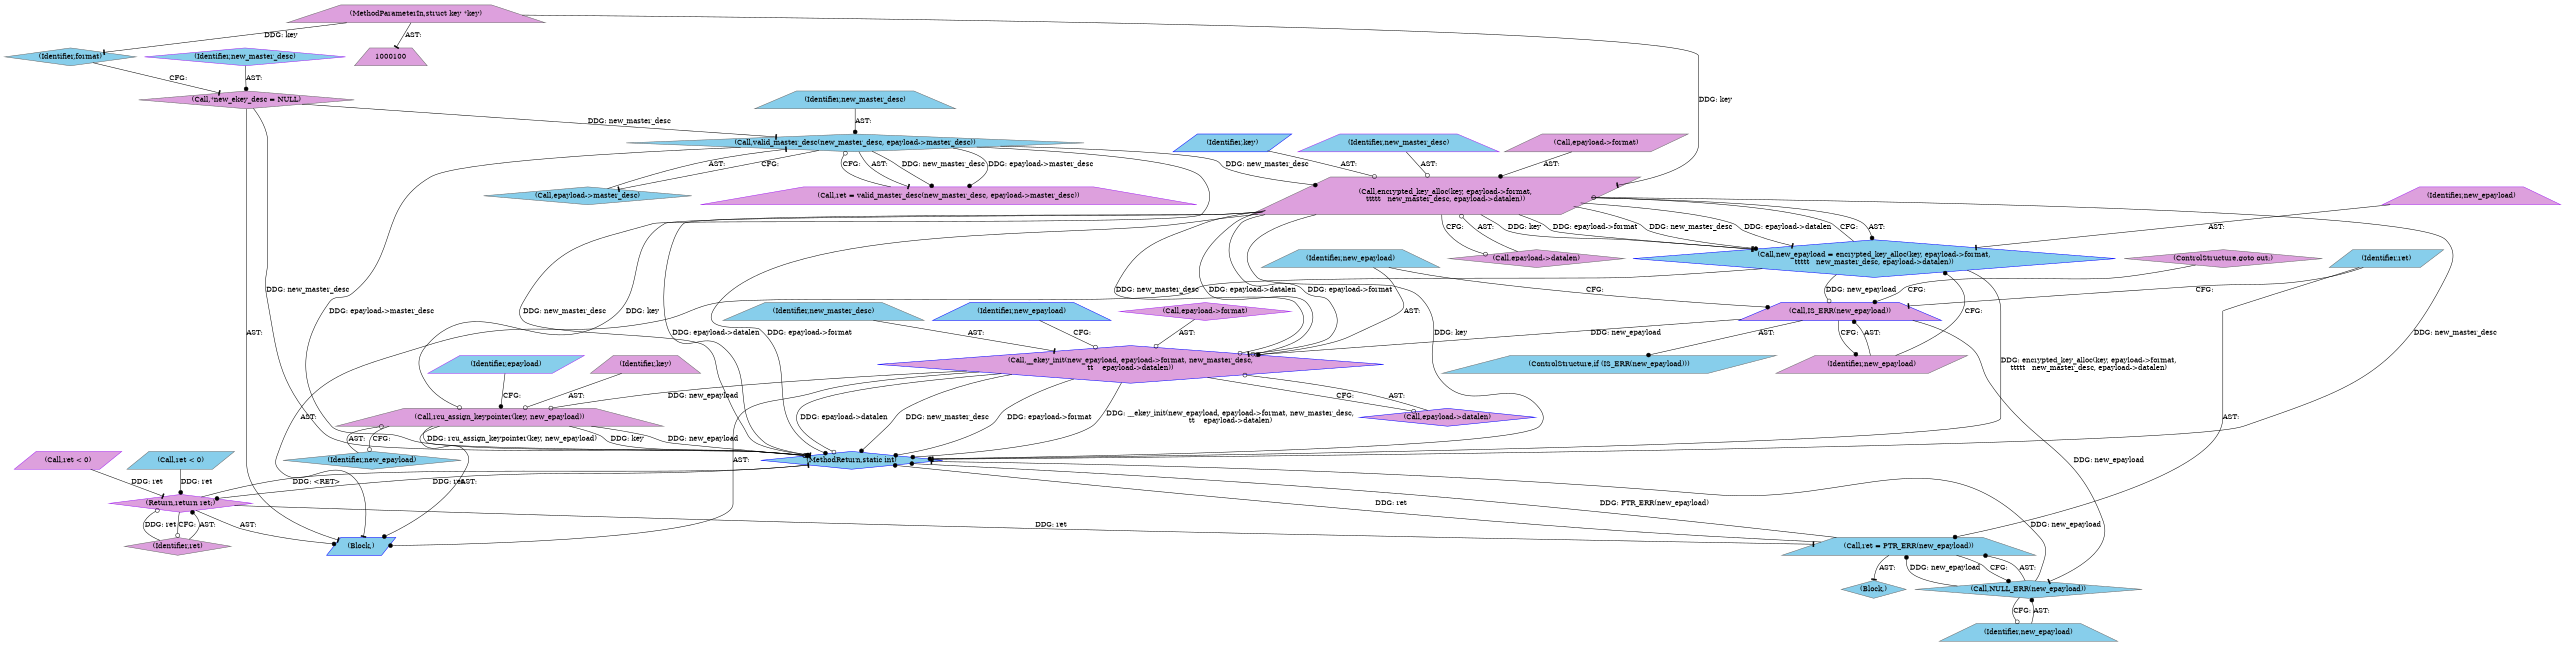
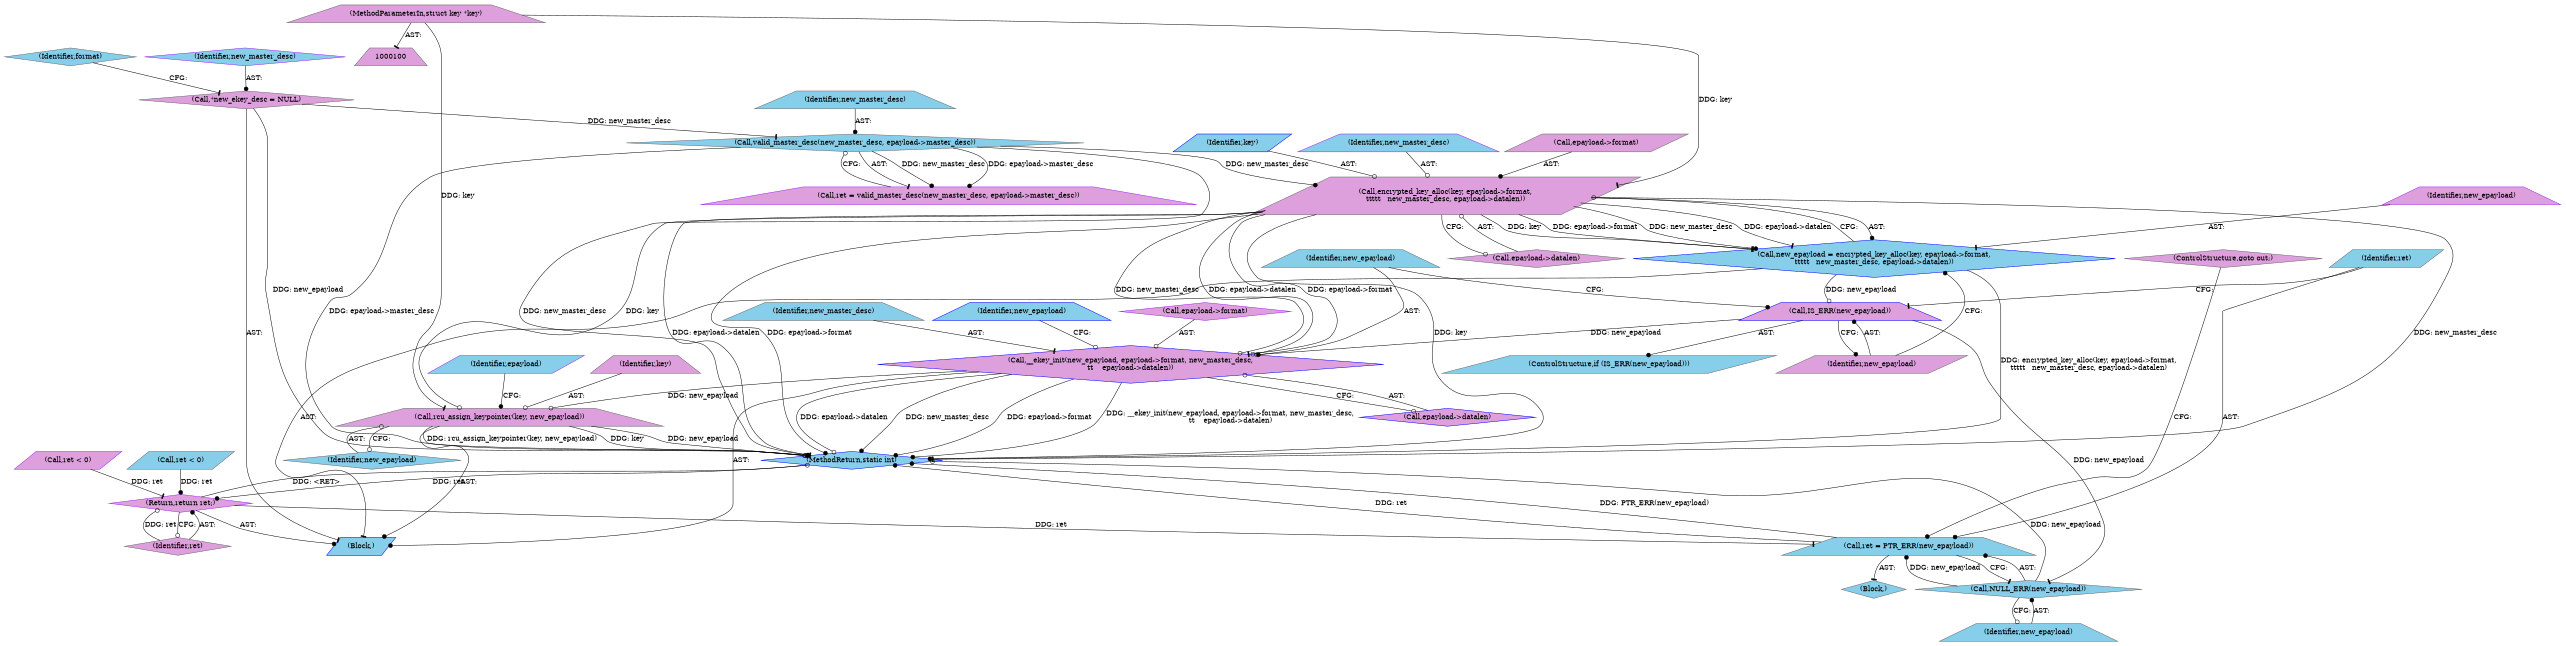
edge "(MethodParameterIn,struct key *key)" -> "(Identifier,format)": now "(MethodParameterIn,struct key *key)" -> "(Call,rcu_assign_keypointer(key, new_epayload))"
node "(Call,epayload->master_desc)": removed
edge "(ControlStructure,goto out;)" -> "(Call,IS_ERR(new_epayload))": now "(ControlStructure,goto out;)" -> "(Call,ret = PTR_ERR(new_epayload))"
edge "(Call,*new_ekey_desc = NULL)" -> "(MethodReturn,static int)": label "DDG: new_master_desc" -> "DDG: new_epayload"
edge "(Return,return ret;)" -> "(MethodReturn,static int)": arrowhead tee -> odot
edge "(Call,NULL_ERR(new_epayload))" -> "(MethodReturn,static int)": arrowhead tee -> odot
edge "(Call,ret = PTR_ERR(new_epayload))" -> "(Call,NULL_ERR(new_epayload))": arrowhead dot -> tee
